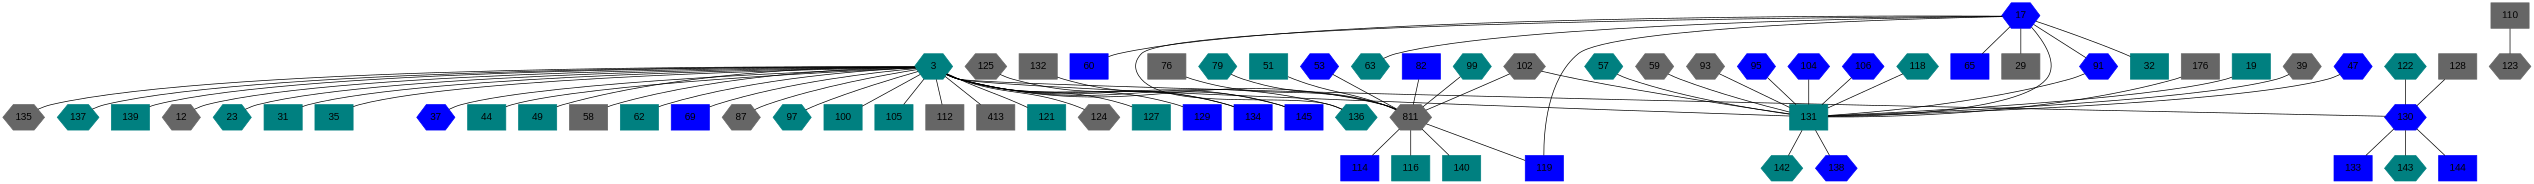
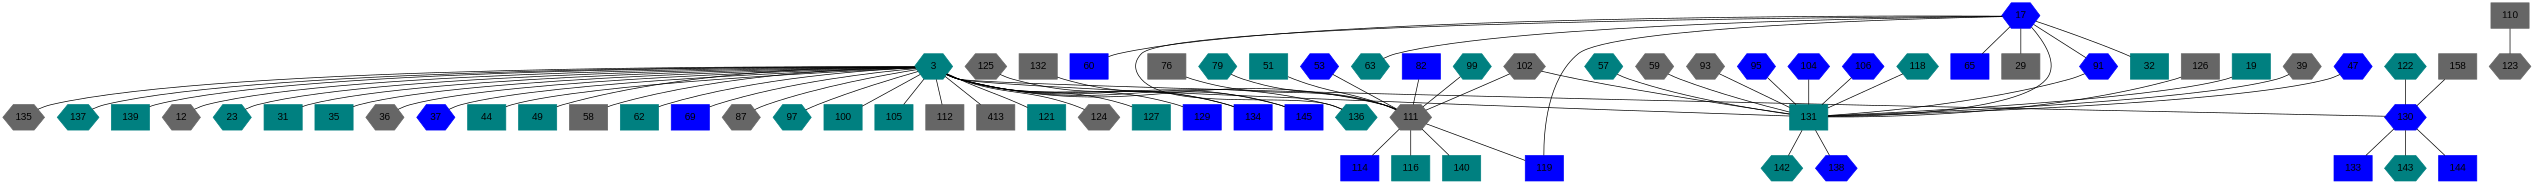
node "176": label "176" -> "126"
node "128": label "128" -> "158"
node "36": added
node "811": label "811" -> "111"
